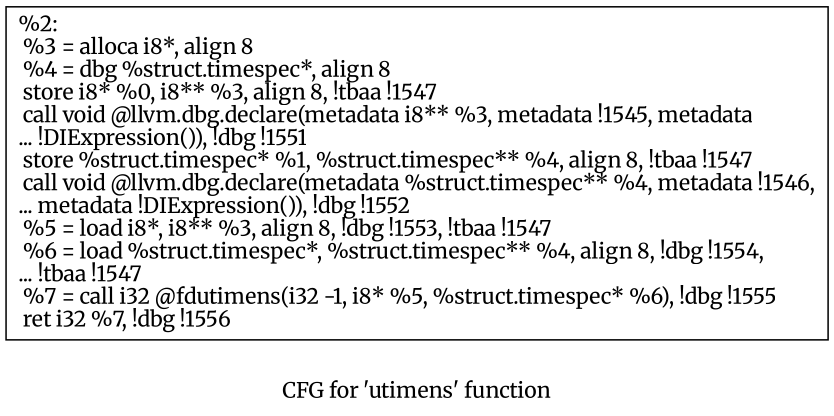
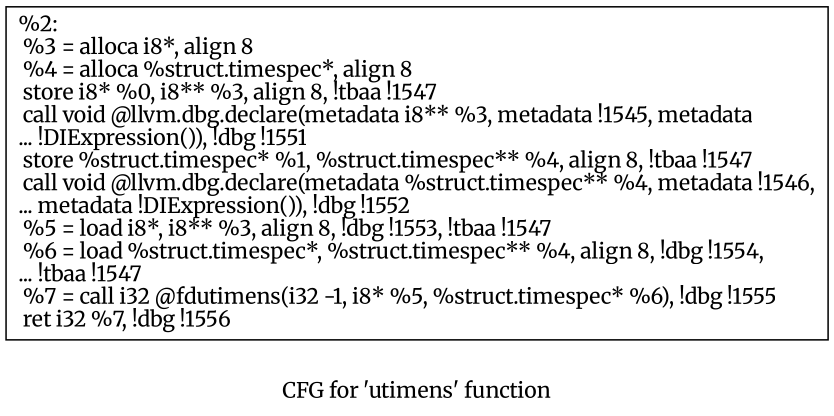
node "%2:": text "%4 = dbg %struct.timespec*, align 8" -> "%4 = alloca %struct.timespec*, align 8"
